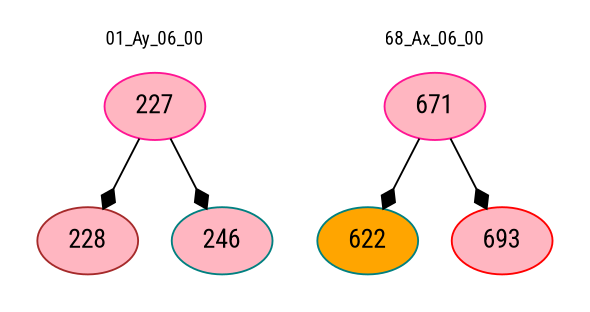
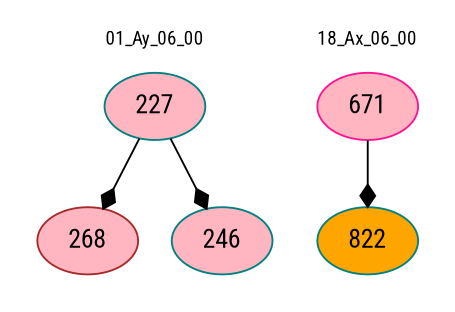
cluster "68_Ax_06_00": label "68_Ax_06_00" -> "18_Ax_06_00"
node "227": color deeppink -> teal
node "228": label "228" -> "268"
node "622": label "622" -> "822"
node "693": removed
